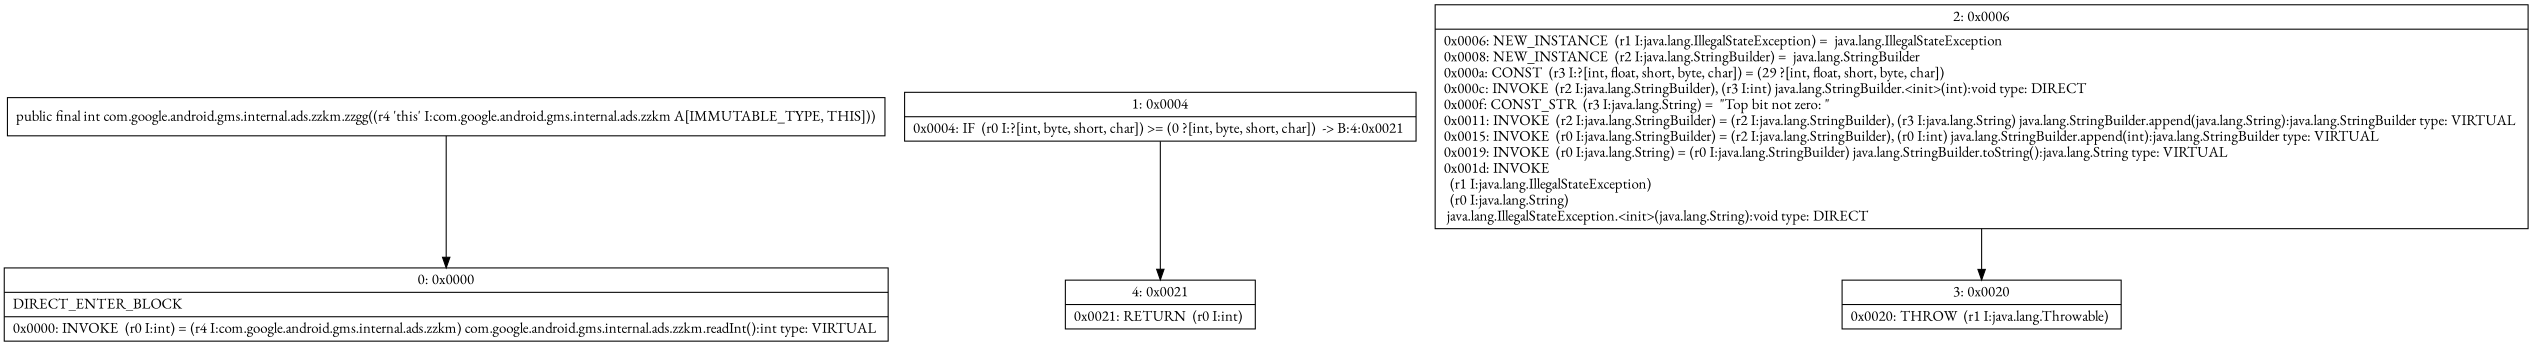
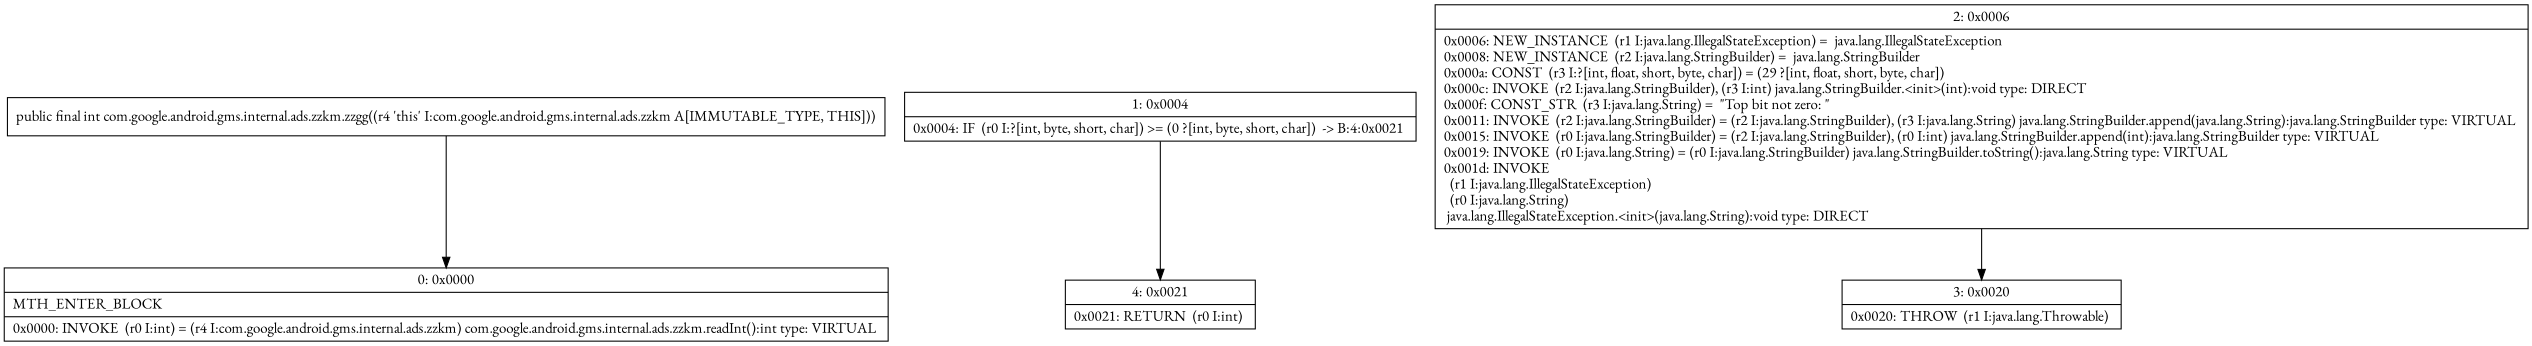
node "0: 0x0000": text "DIRECT_ENTER_BLOCK" -> "MTH_ENTER_BLOCK"
